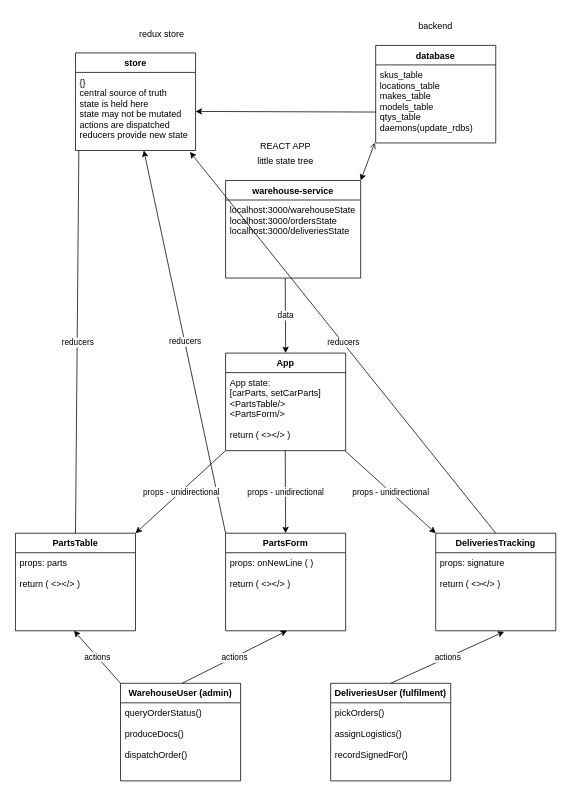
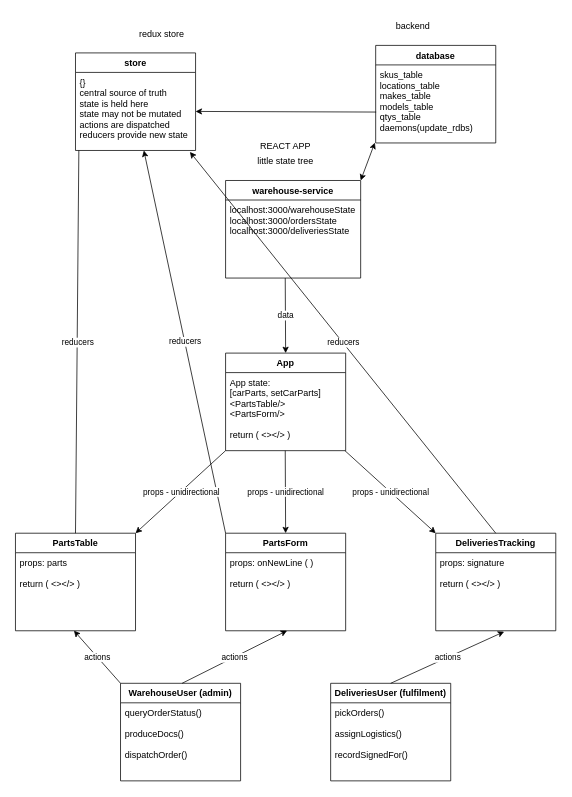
node "backend": moved (435, 27) -> (413, 27)
edge "skus_table locations_table makes_table models_table qtys_table daemons(update_rdbs)" -- "warehouse-service": arrowhead open -> classic
